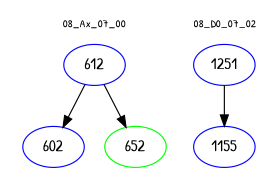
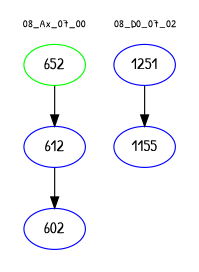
edge "612" -> "652": reversed
